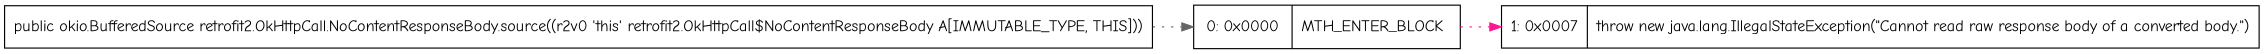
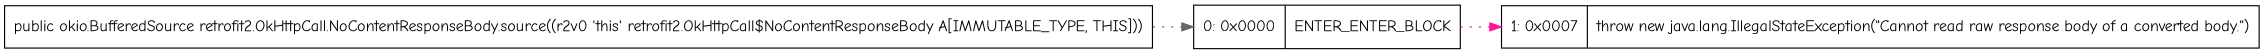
node "0: 0x0000": text "MTH_ENTER_BLOCK" -> "ENTER_ENTER_BLOCK"
